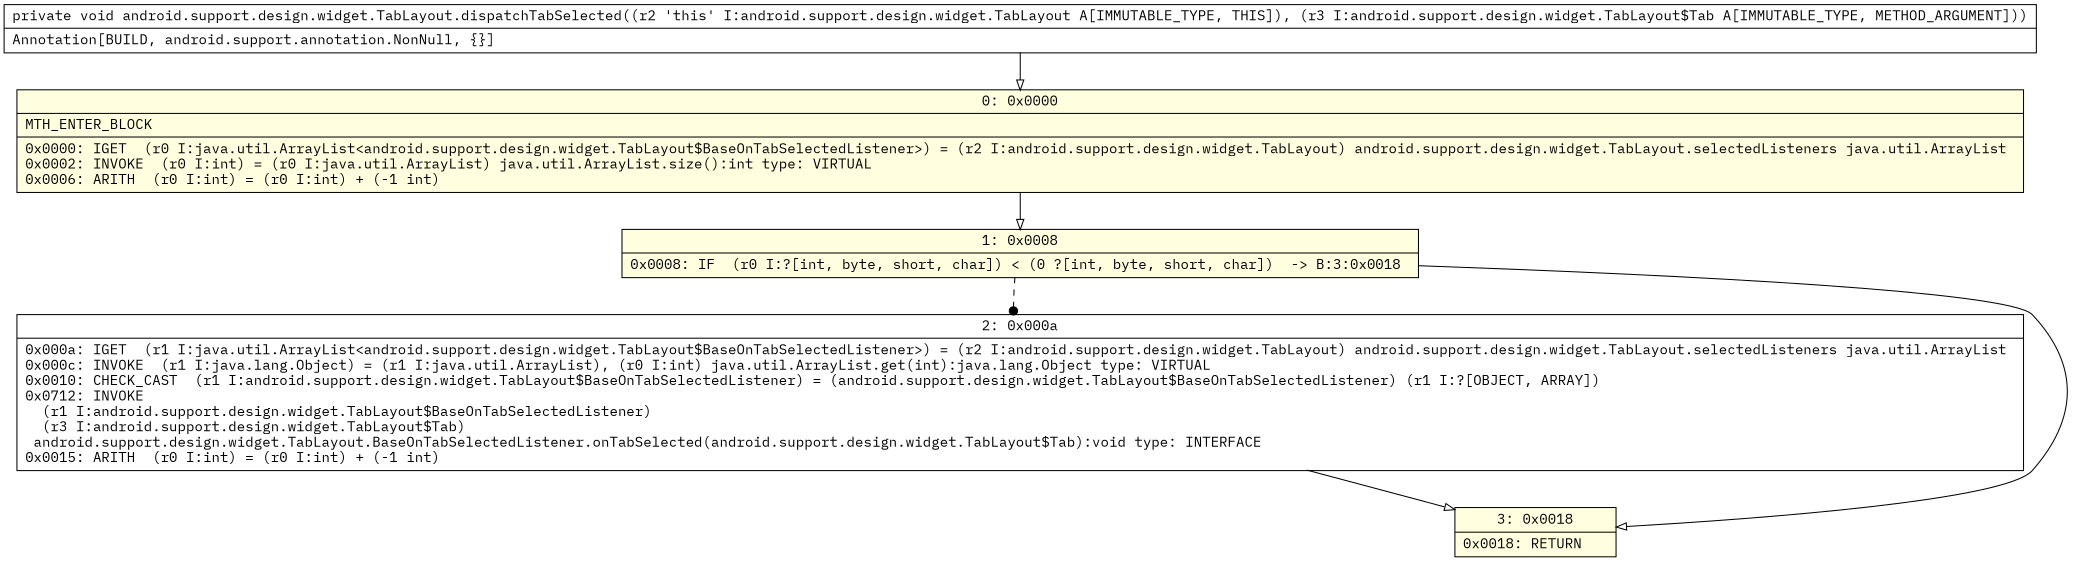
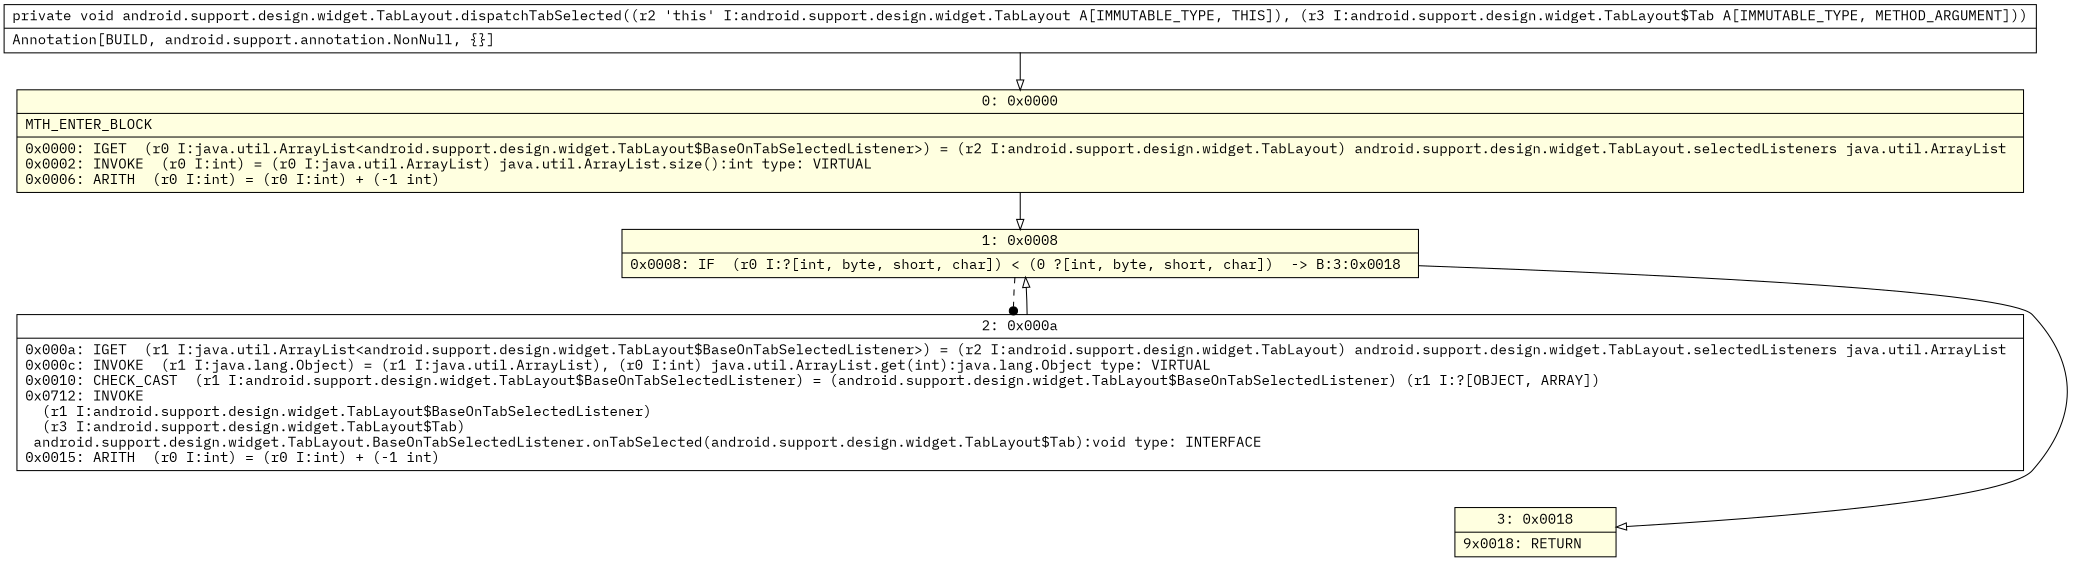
edge "2: 0x000a" -> "3: 0x0018": now "2: 0x000a" -> "1: 0x0008"
node "3: 0x0018": text "0x0018: RETURN" -> "9x0018: RETURN"
